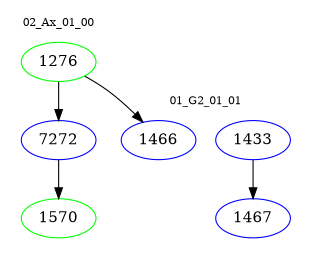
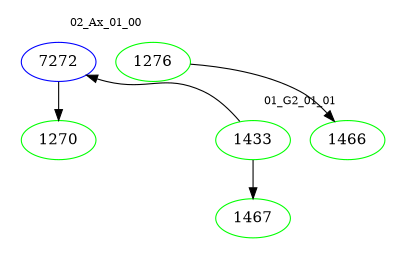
edge "1276" -> "7272": now "1433" -> "7272"
node "1466": color blue -> green
node "1433": color blue -> green
node "1570": label "1570" -> "1270"
node "1467": color blue -> green
